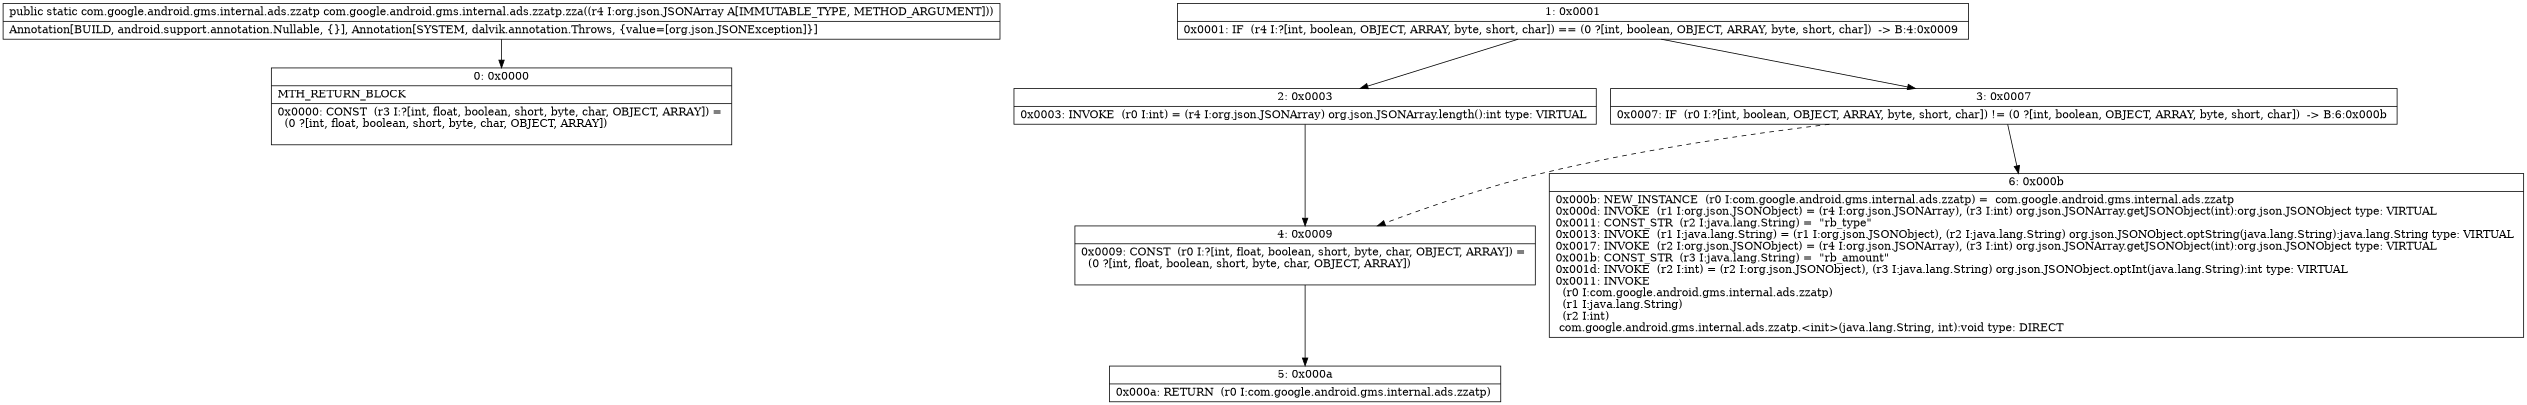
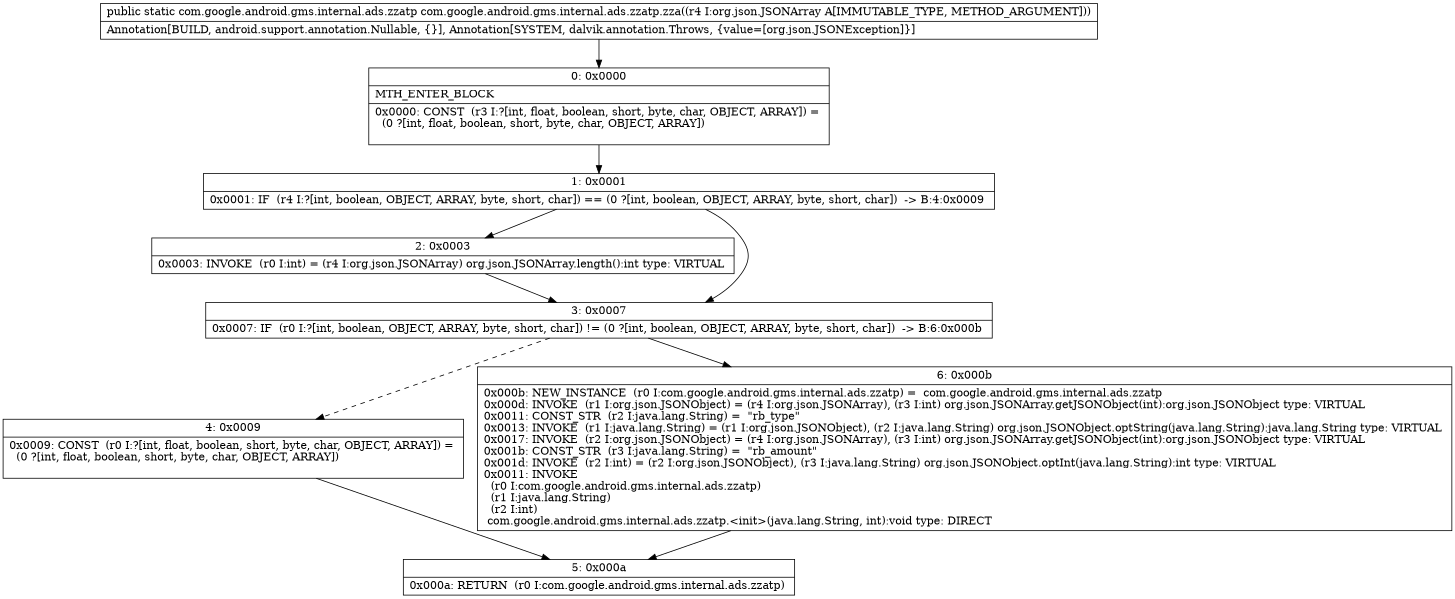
node "0: 0x0000": text "MTH_RETURN_BLOCK" -> "MTH_ENTER_BLOCK"
edge "0: 0x0000" -> "1: 0x0001": added
edge "2: 0x0003" -> "4: 0x0009": now "2: 0x0003" -> "3: 0x0007"
edge "6: 0x000b" -> "5: 0x000a": added
